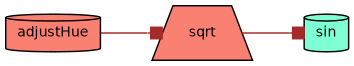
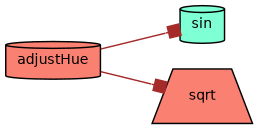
edge "sqrt" -> "sin": now "adjustHue" -> "sin"
